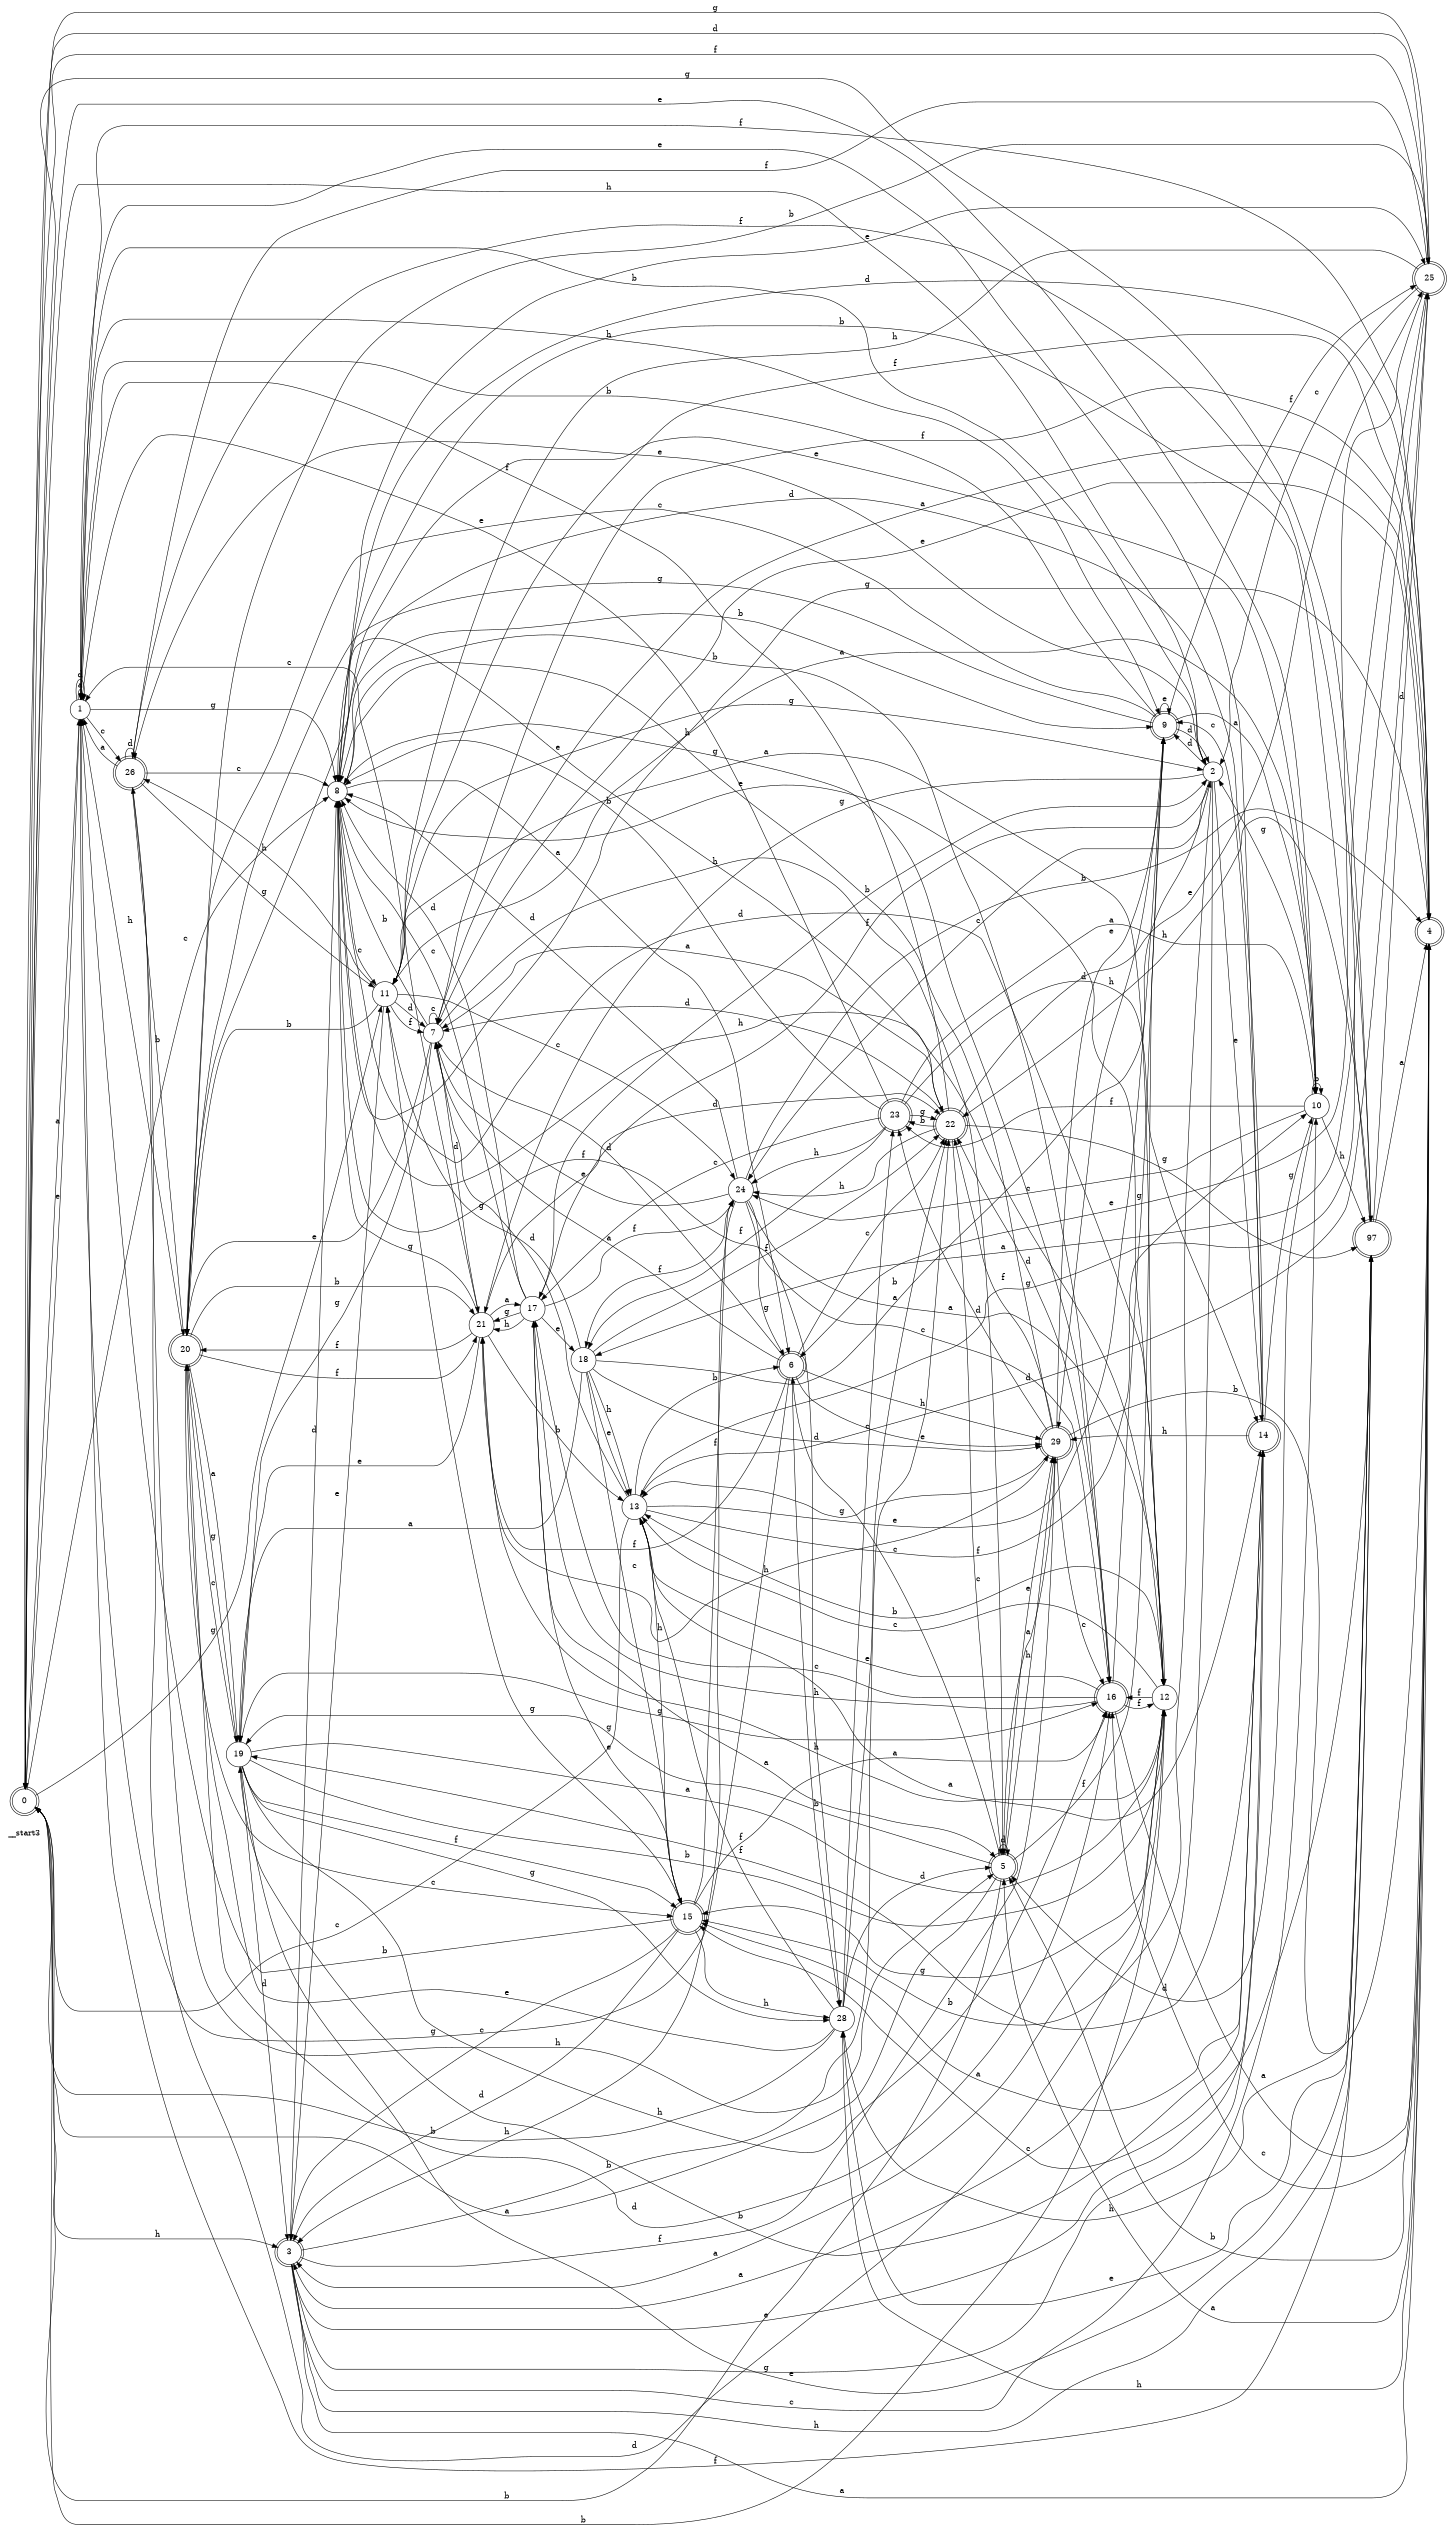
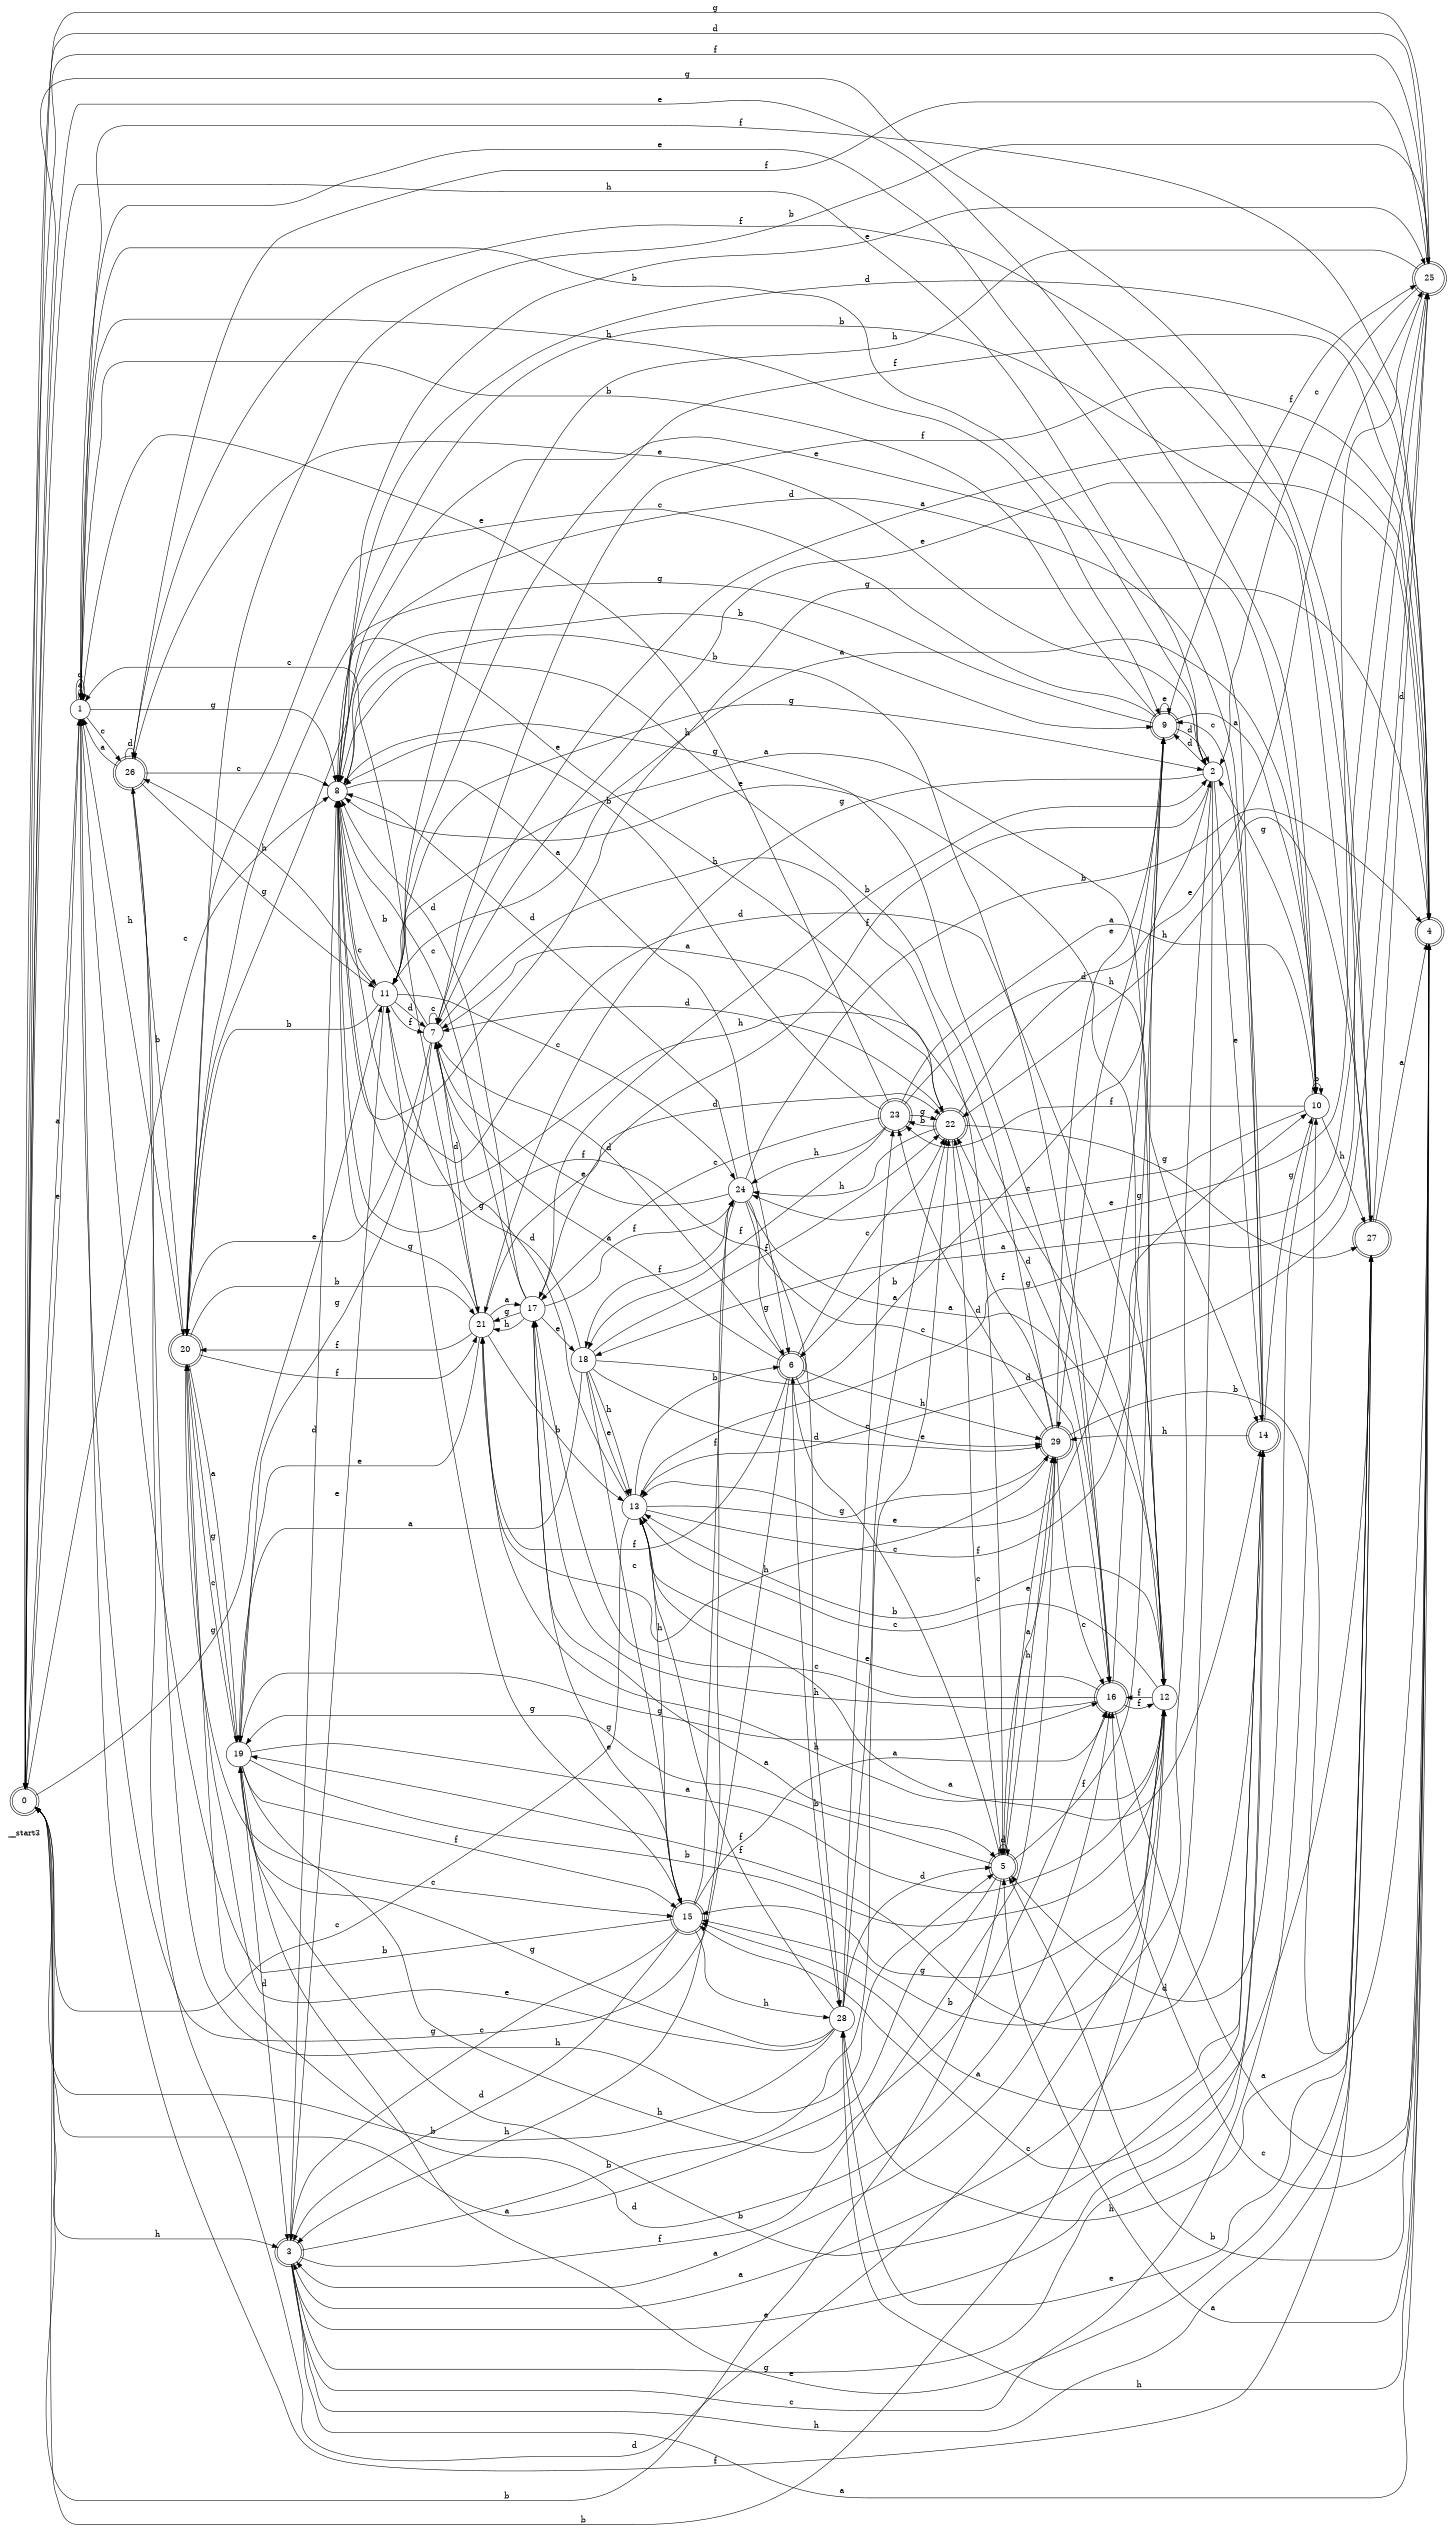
edge "22" -> "1": removed, label "f"
edge "2" -> "24": removed, label "c"
node "97": label "97" -> "27"
edge "19" -> "28": reversed
